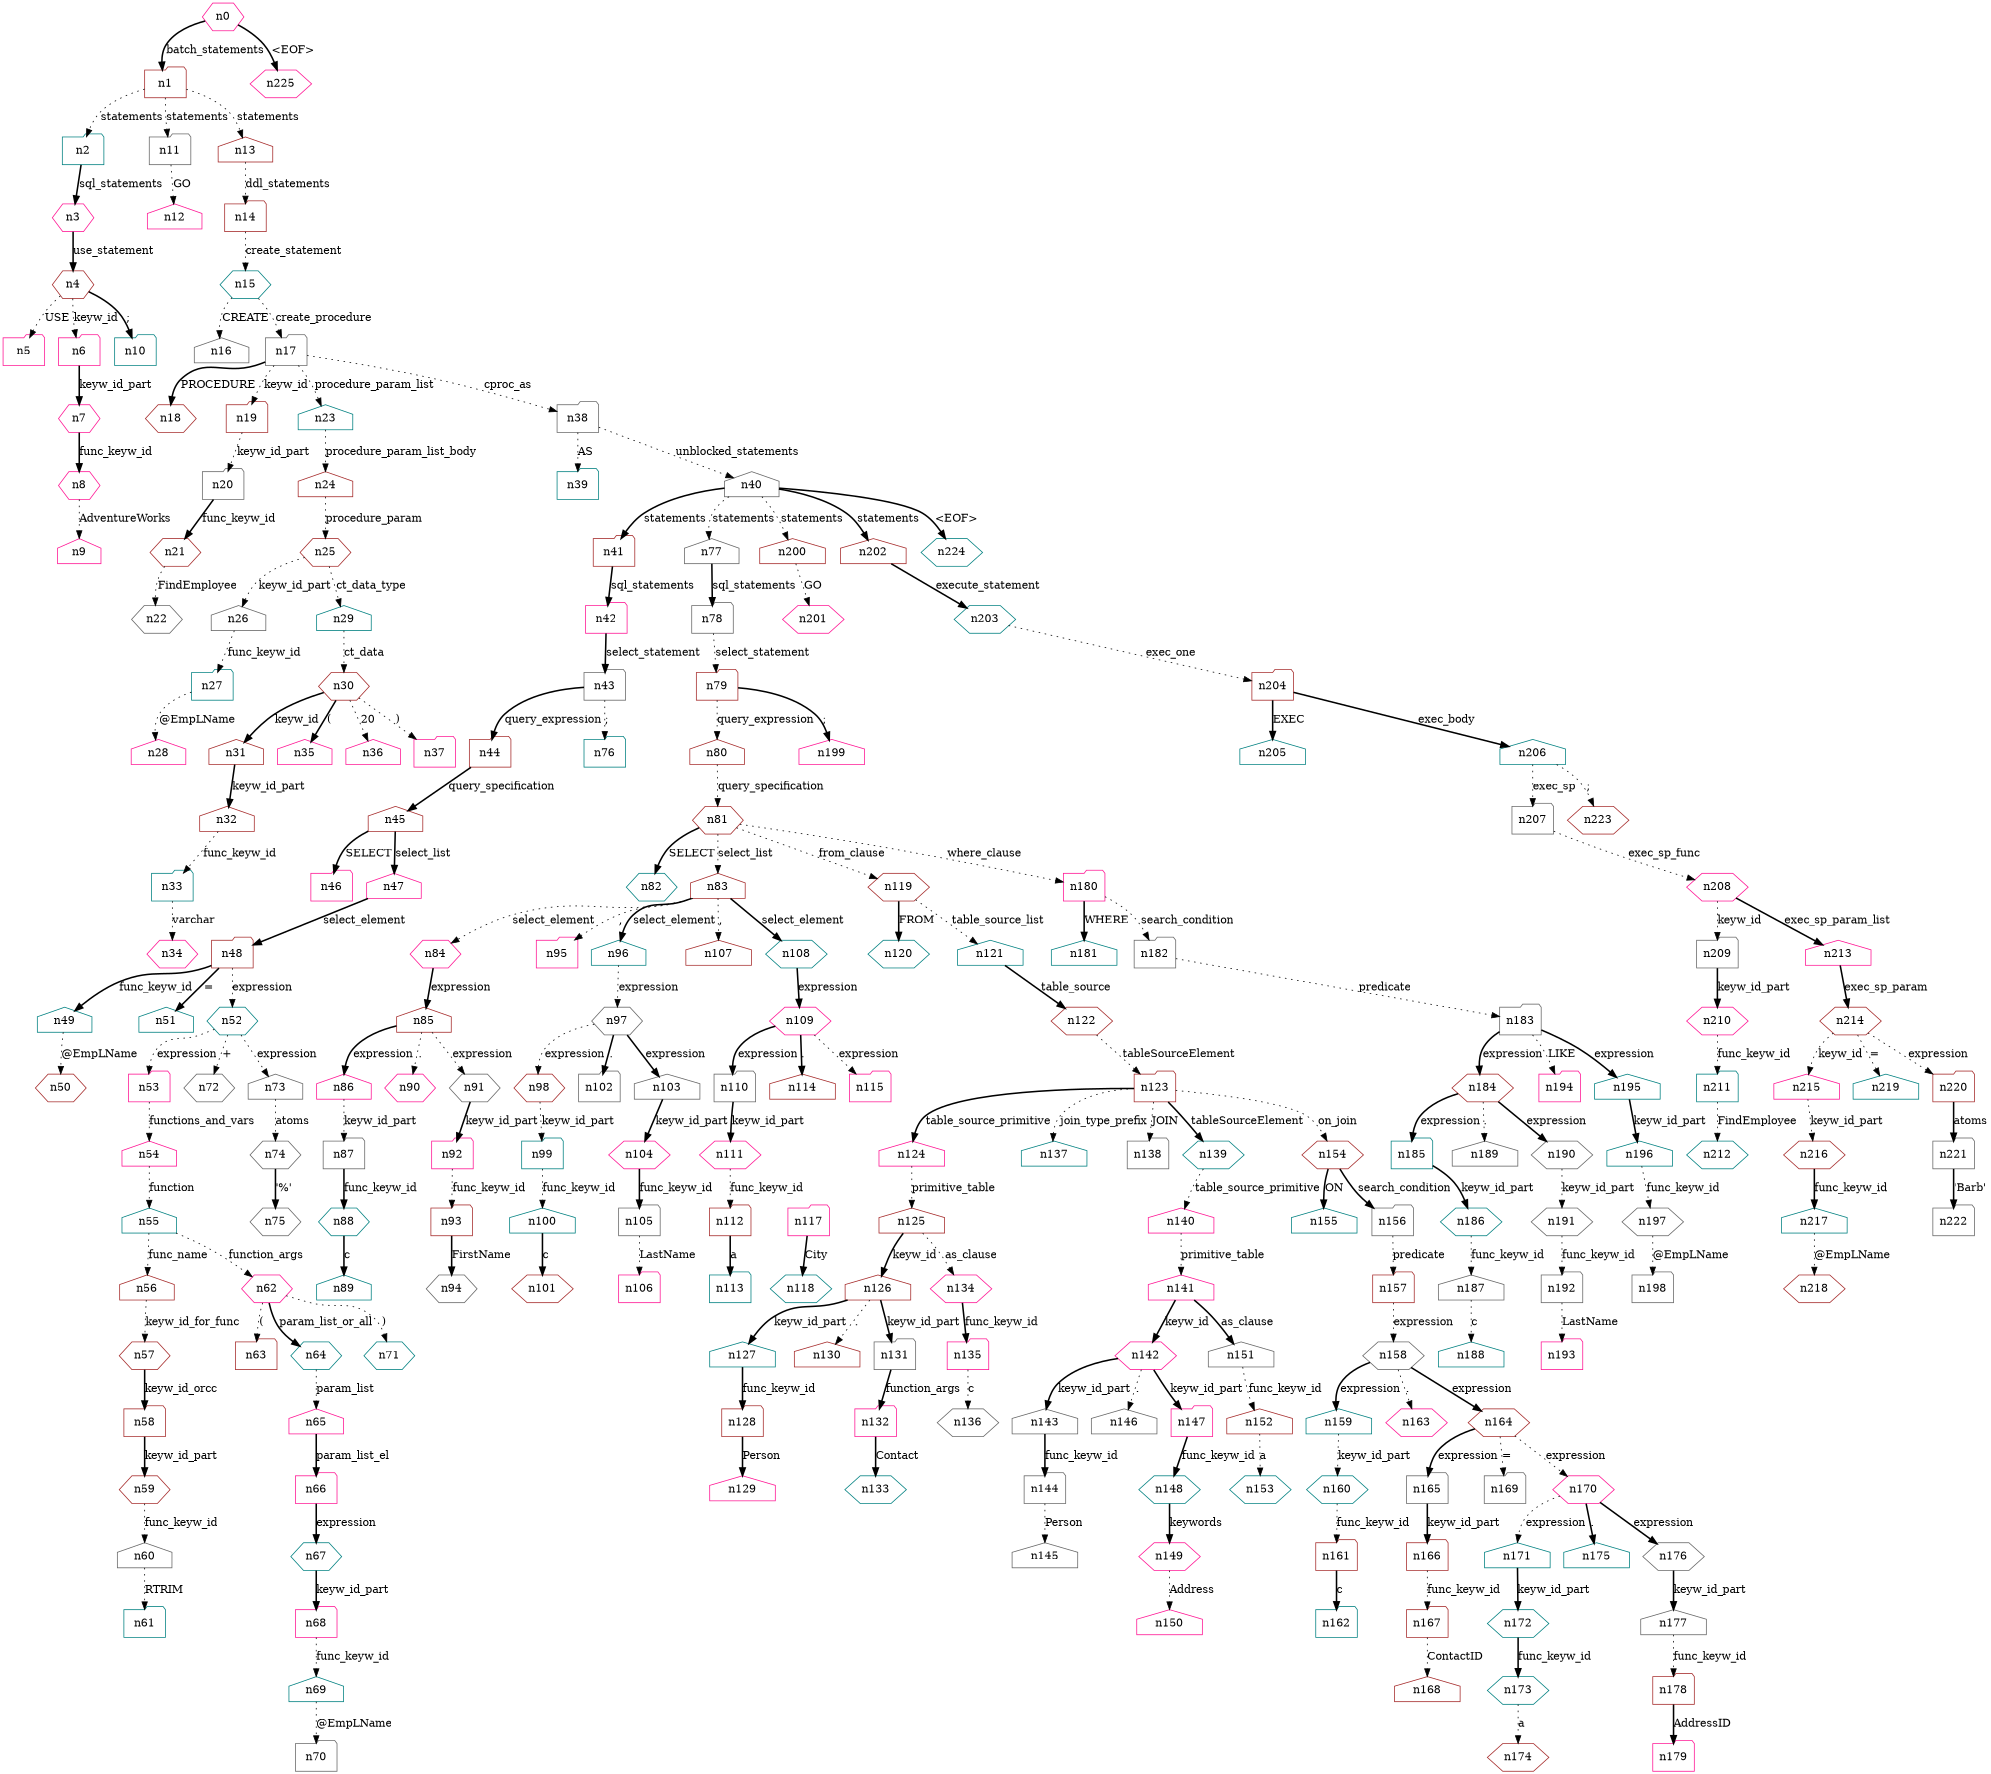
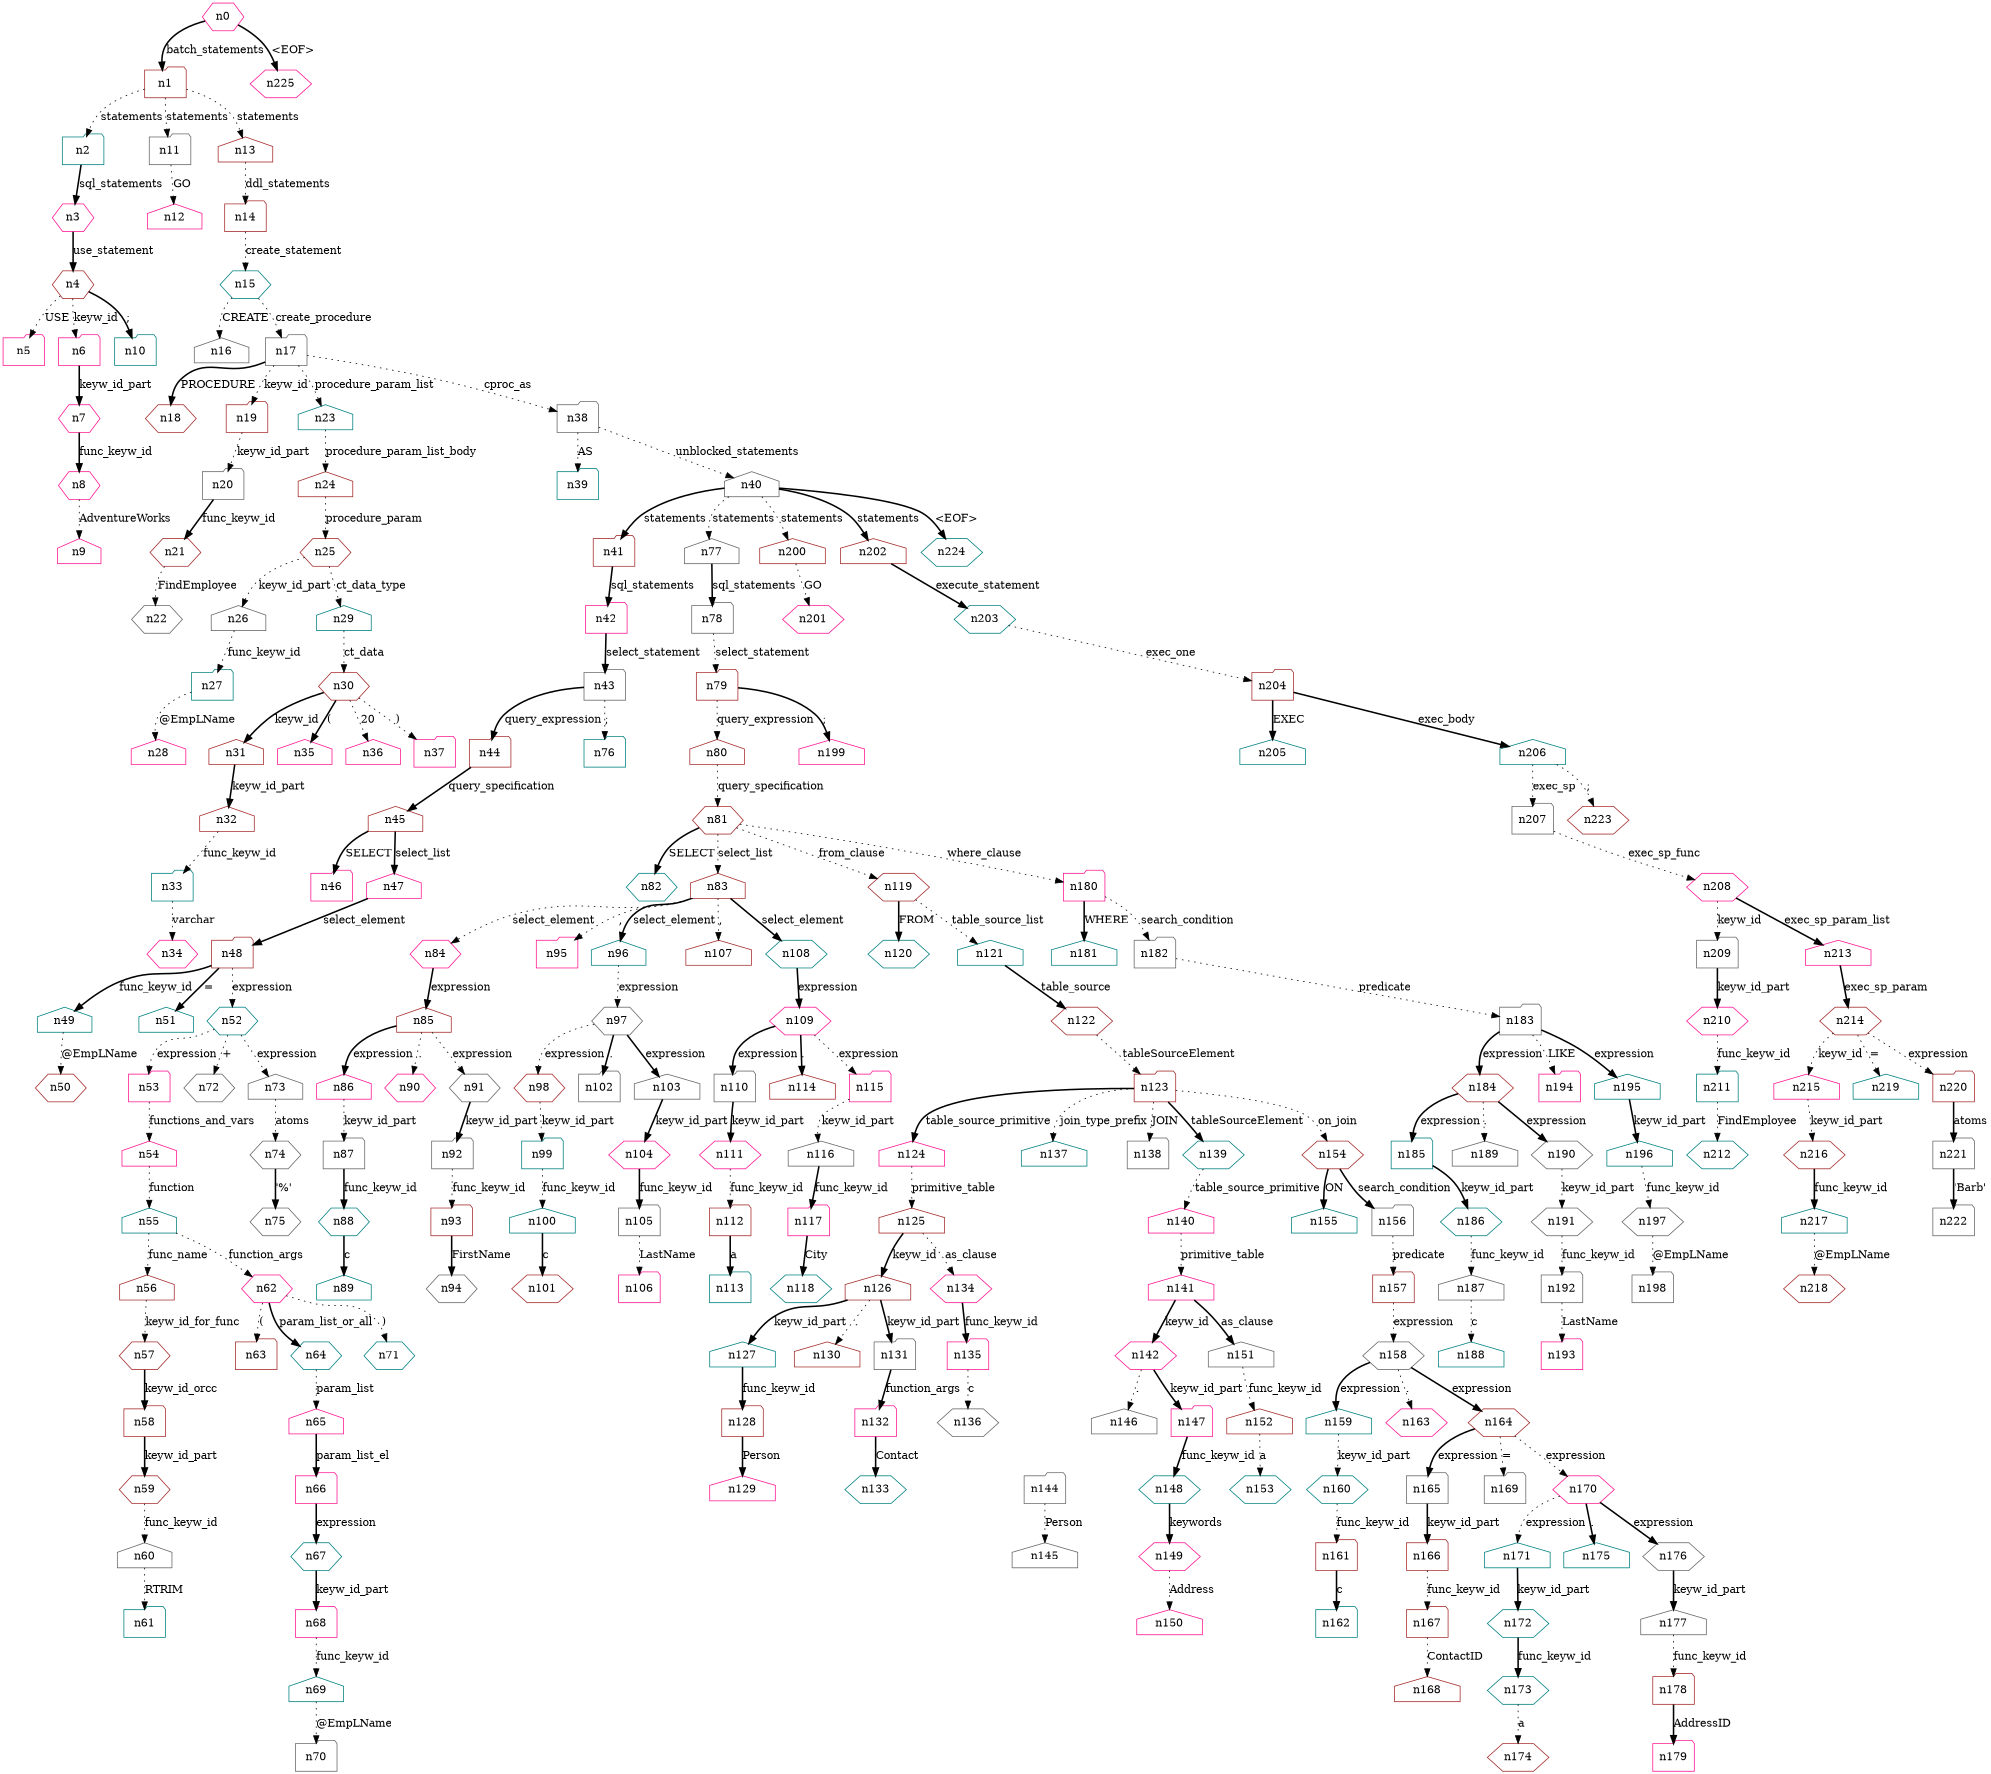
node "n92": color deeppink -> gray40
node "n116": added
node "n143": removed
